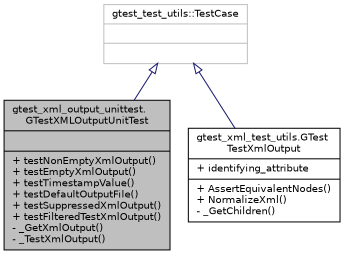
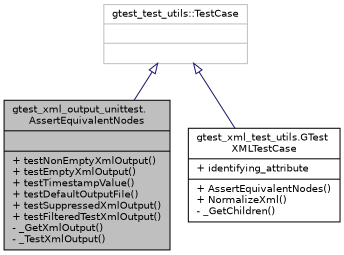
node "gtest_xml_output_unittest.": text "GTestXMLOutputUnitTest" -> "AssertEquivalentNodes"
node "gtest_xml_test_utils.GTest": text "TestXmlOutput" -> "XMLTestCase"
